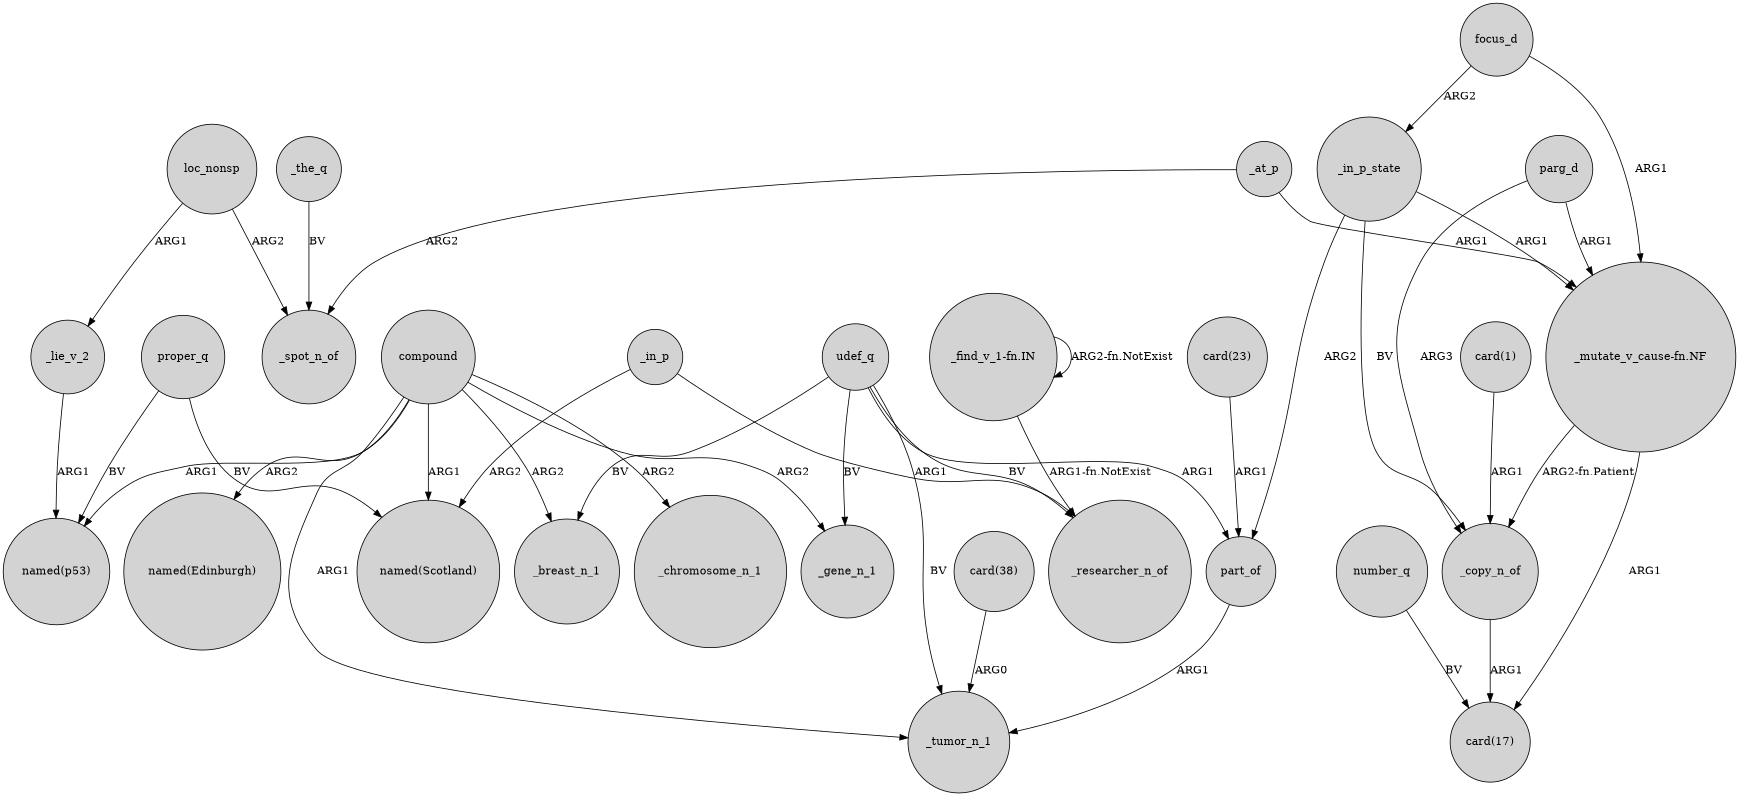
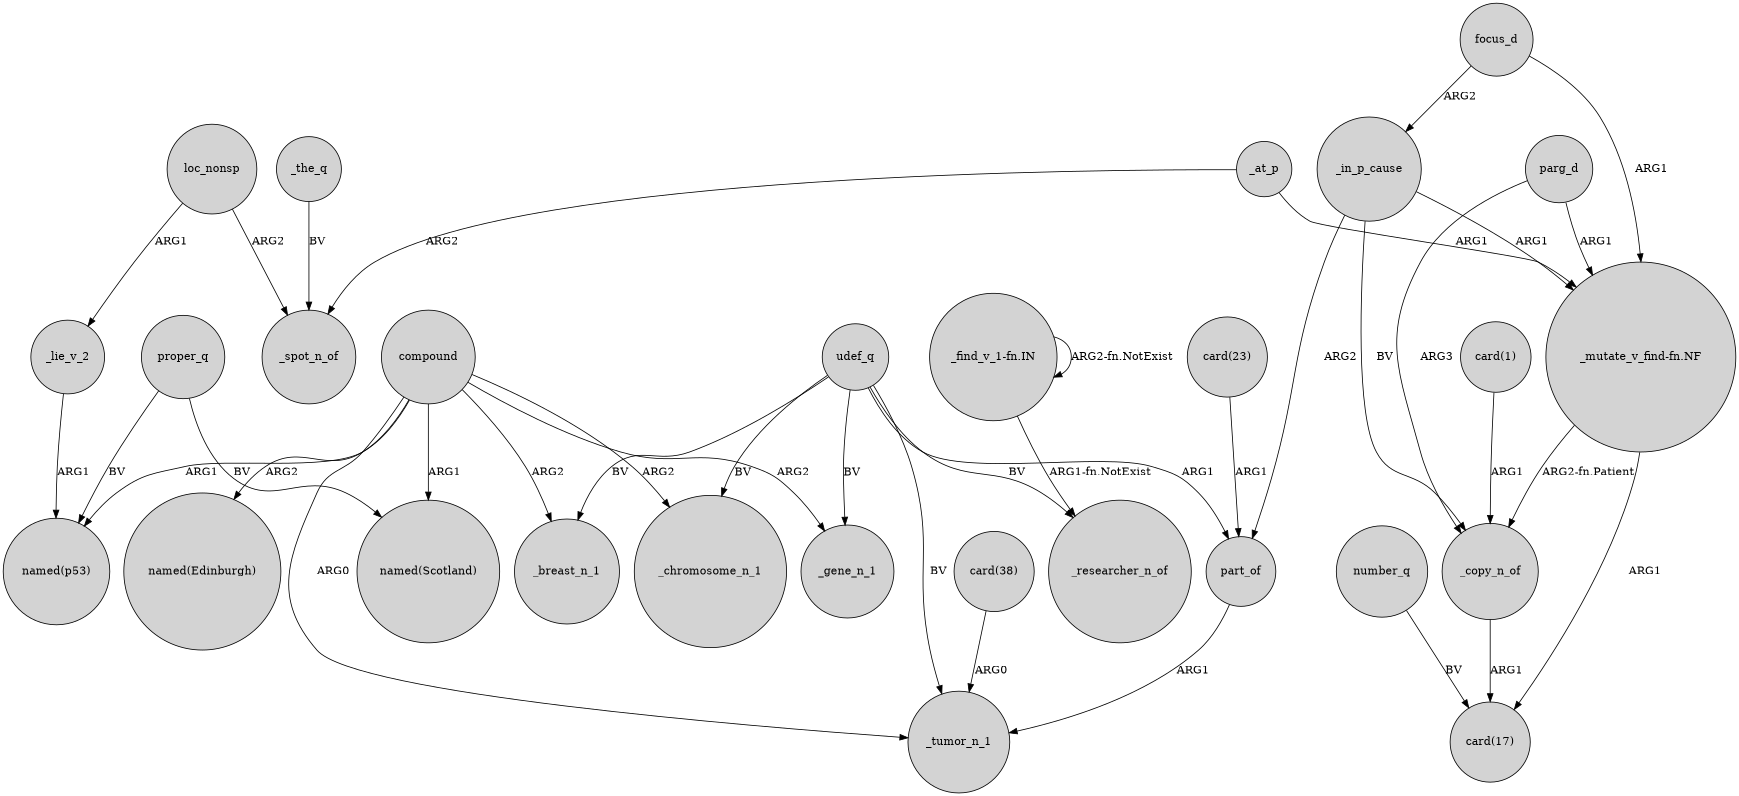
node "_in_p_state": label "_in_p_state" -> "_in_p_cause"
node "_in_p": removed
node "_mutate_v_cause-fn.NF": label "_mutate_v_cause-fn.NF" -> "_mutate_v_find-fn.NF"
edge "udef_q" -> "_chromosome_n_1": added, label "BV"
edge "compound" -> "_tumor_n_1": label "ARG1" -> "ARG0"
